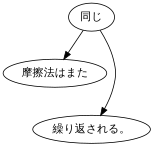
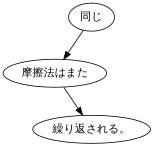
edge "同じ" -> "繰り返される。": now "摩擦法はまた" -> "繰り返される。"
